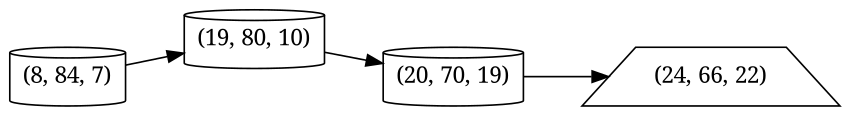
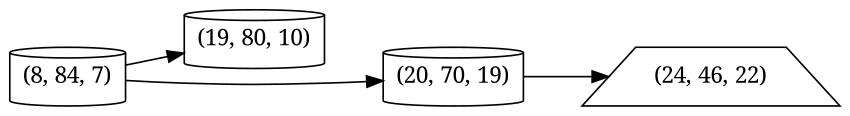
edge "(19, 80, 10)" -> "(20, 70, 19)": now "(8, 84, 7)" -> "(20, 70, 19)"
node "(24, 66, 22)": label "(24, 66, 22)" -> "(24, 46, 22)"
